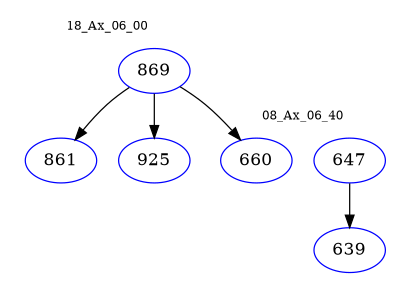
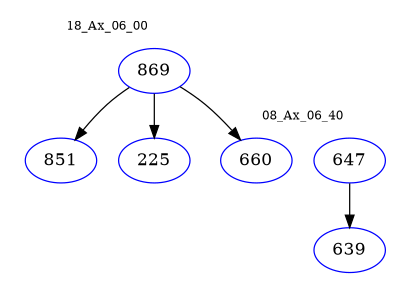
node "861": label "861" -> "851"
node "925": label "925" -> "225"
